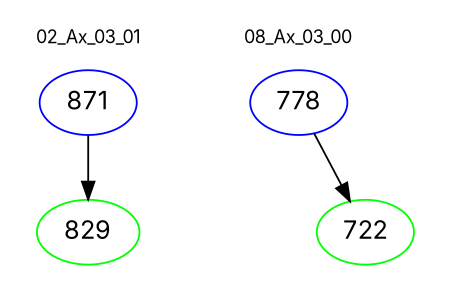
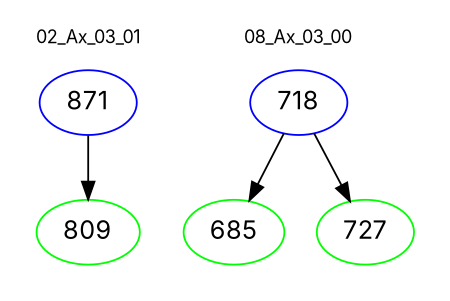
node "778": label "778" -> "718"
node "829": label "829" -> "809"
node "685": added
node "722": label "722" -> "727"
